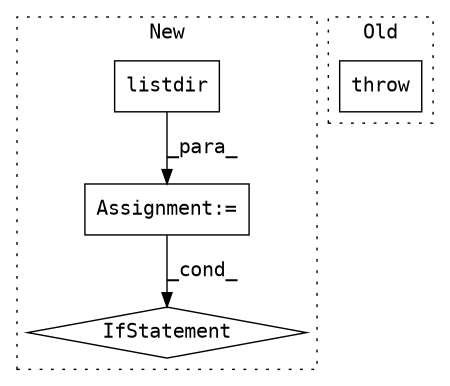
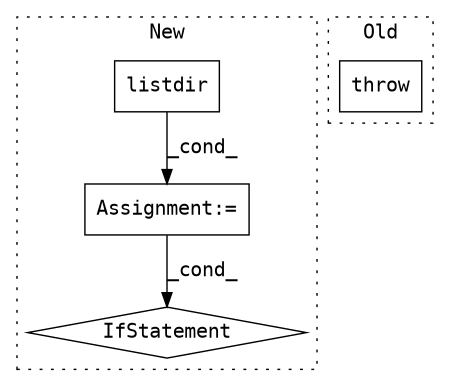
edge "listdir" -> "Assignment:=": label "_para_" -> "_cond_"
